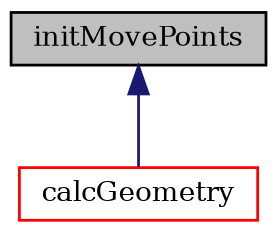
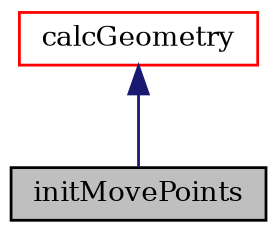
edge "calcGeometry" -> "initMovePoints": reversed
